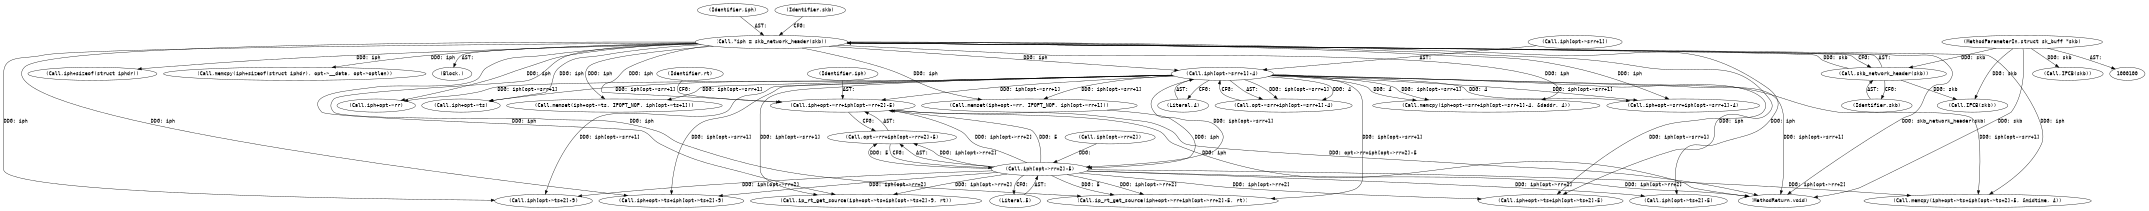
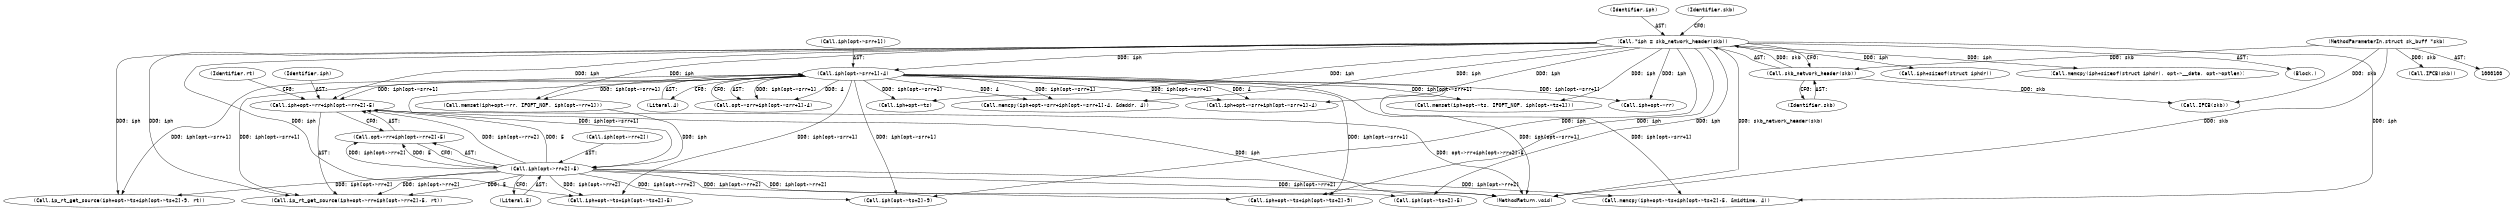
edge "(Call,iph[opt->rr+2])" -> "(Call,iph[opt->rr+2]-5)": label "DDG: " -> "AST: "
edge "(Call,iph+opt->rr+iph[opt->rr+2]-5)" -> "(Call,ip_rt_get_source(iph+opt->rr+iph[opt->rr+2]-5, rt))": added, label "AST:"
